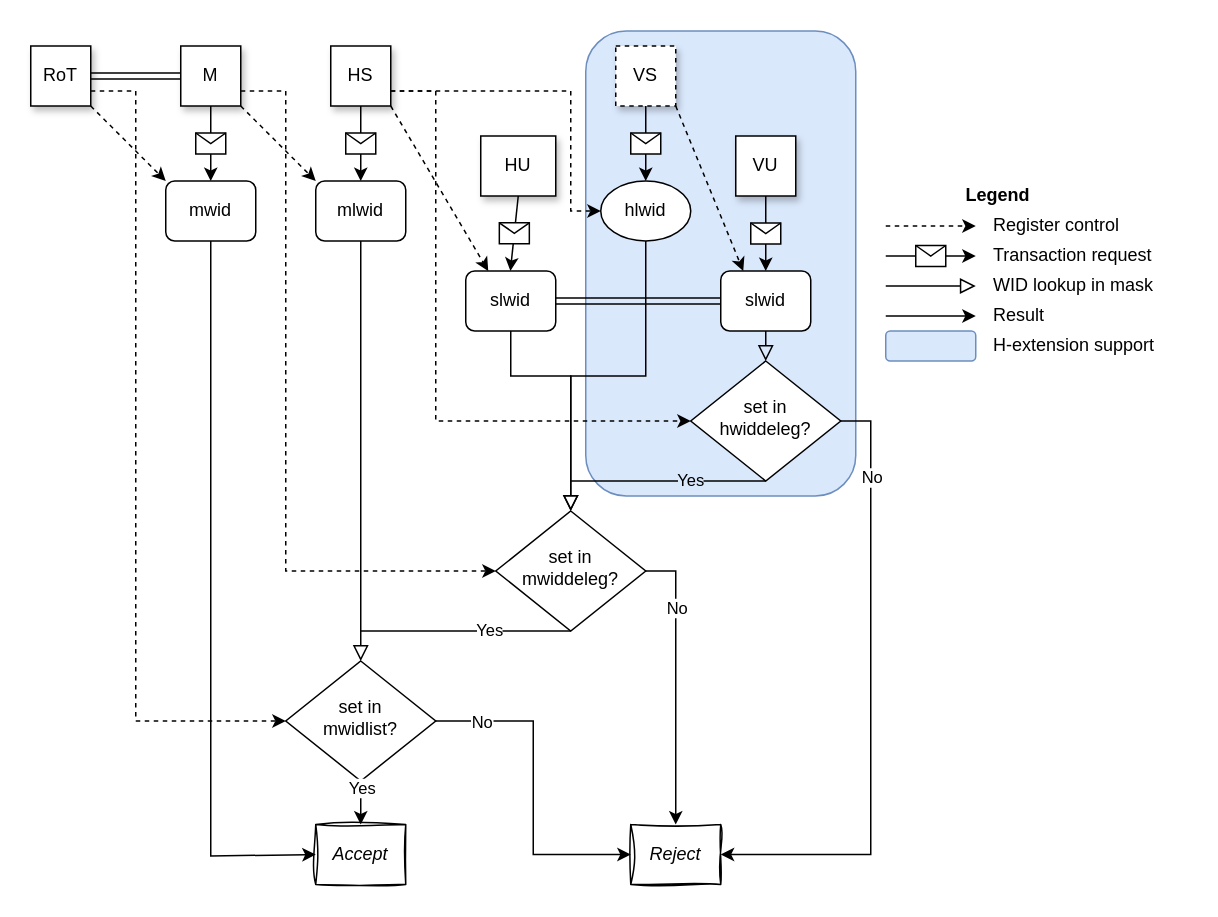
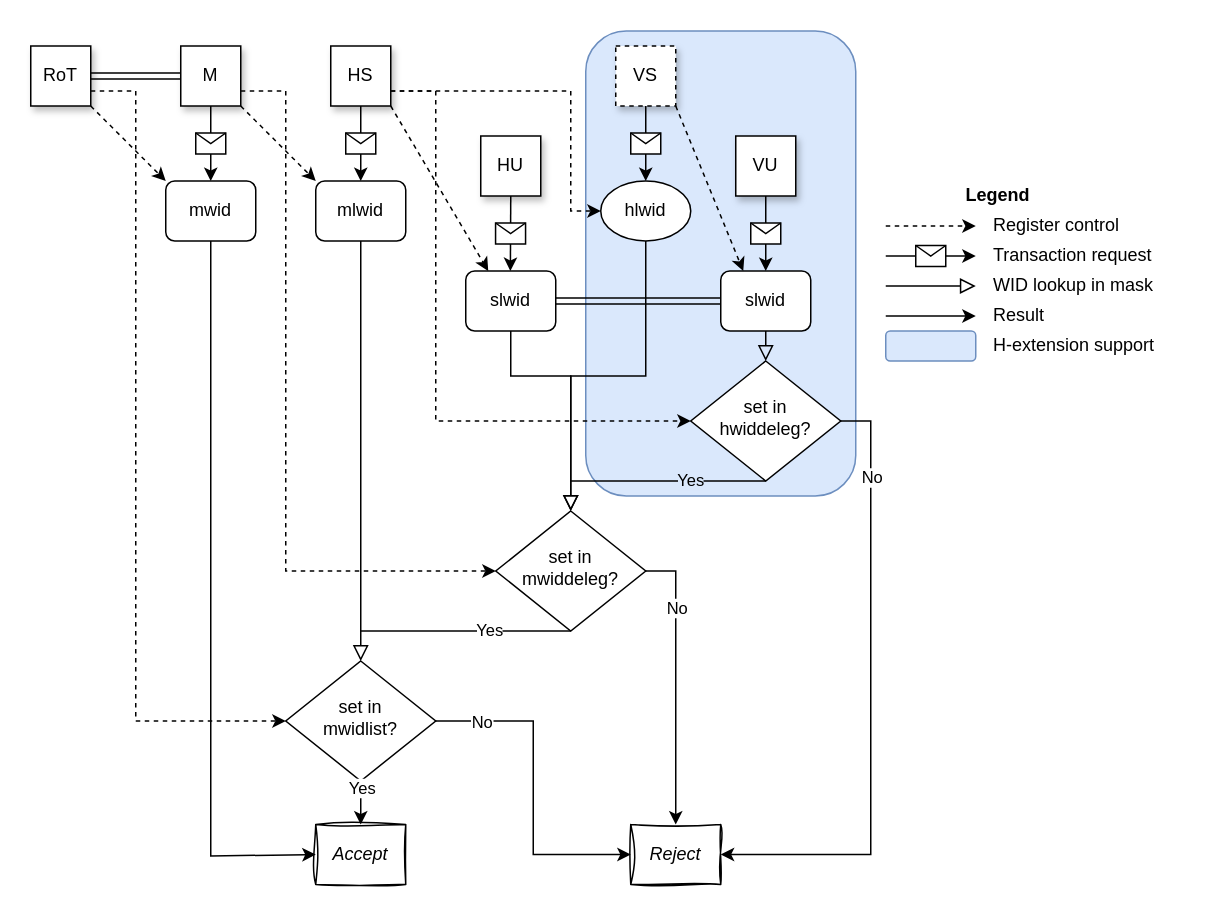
node "HU": size 75x60 -> 60x60
